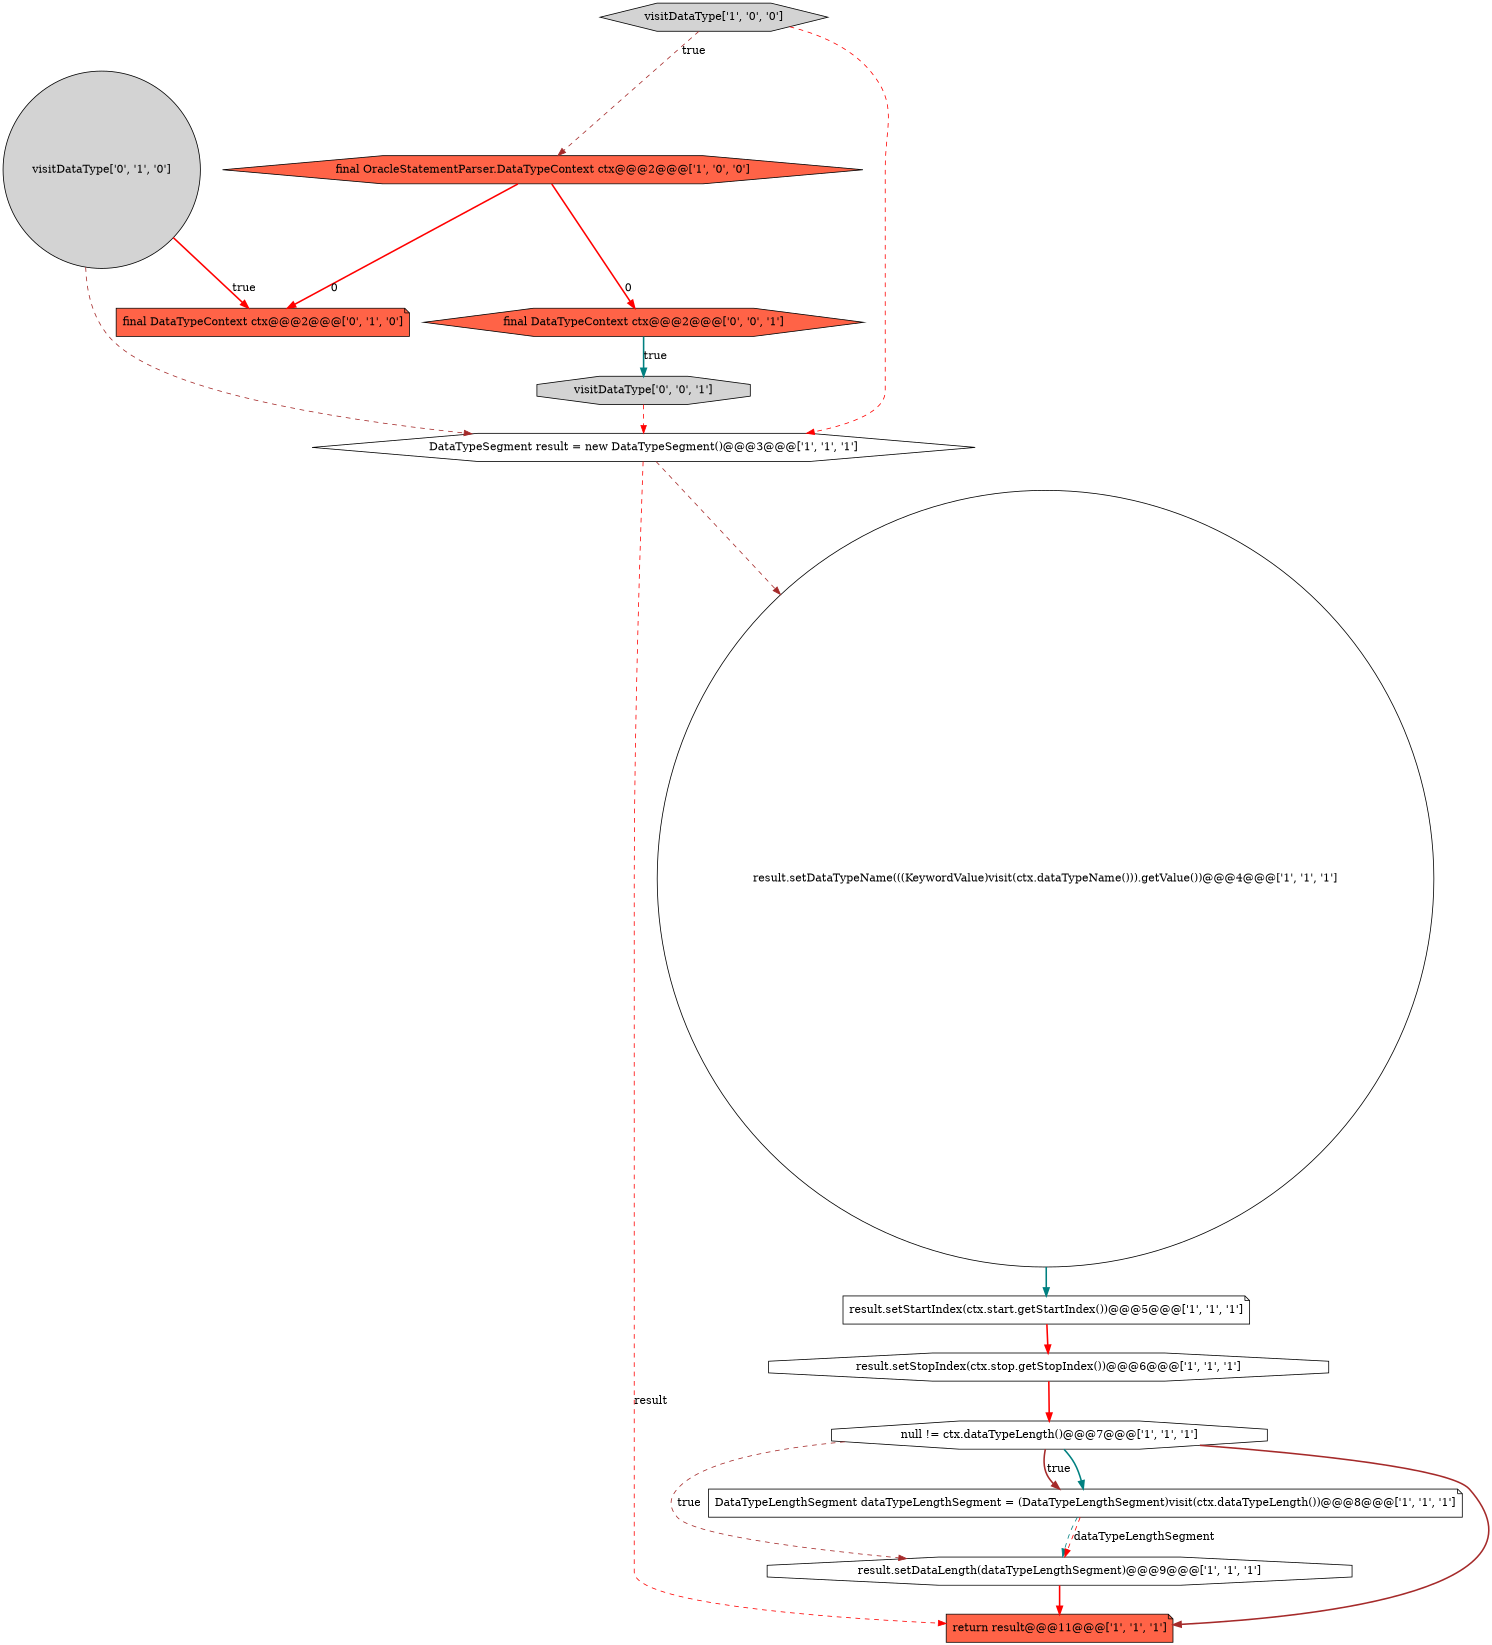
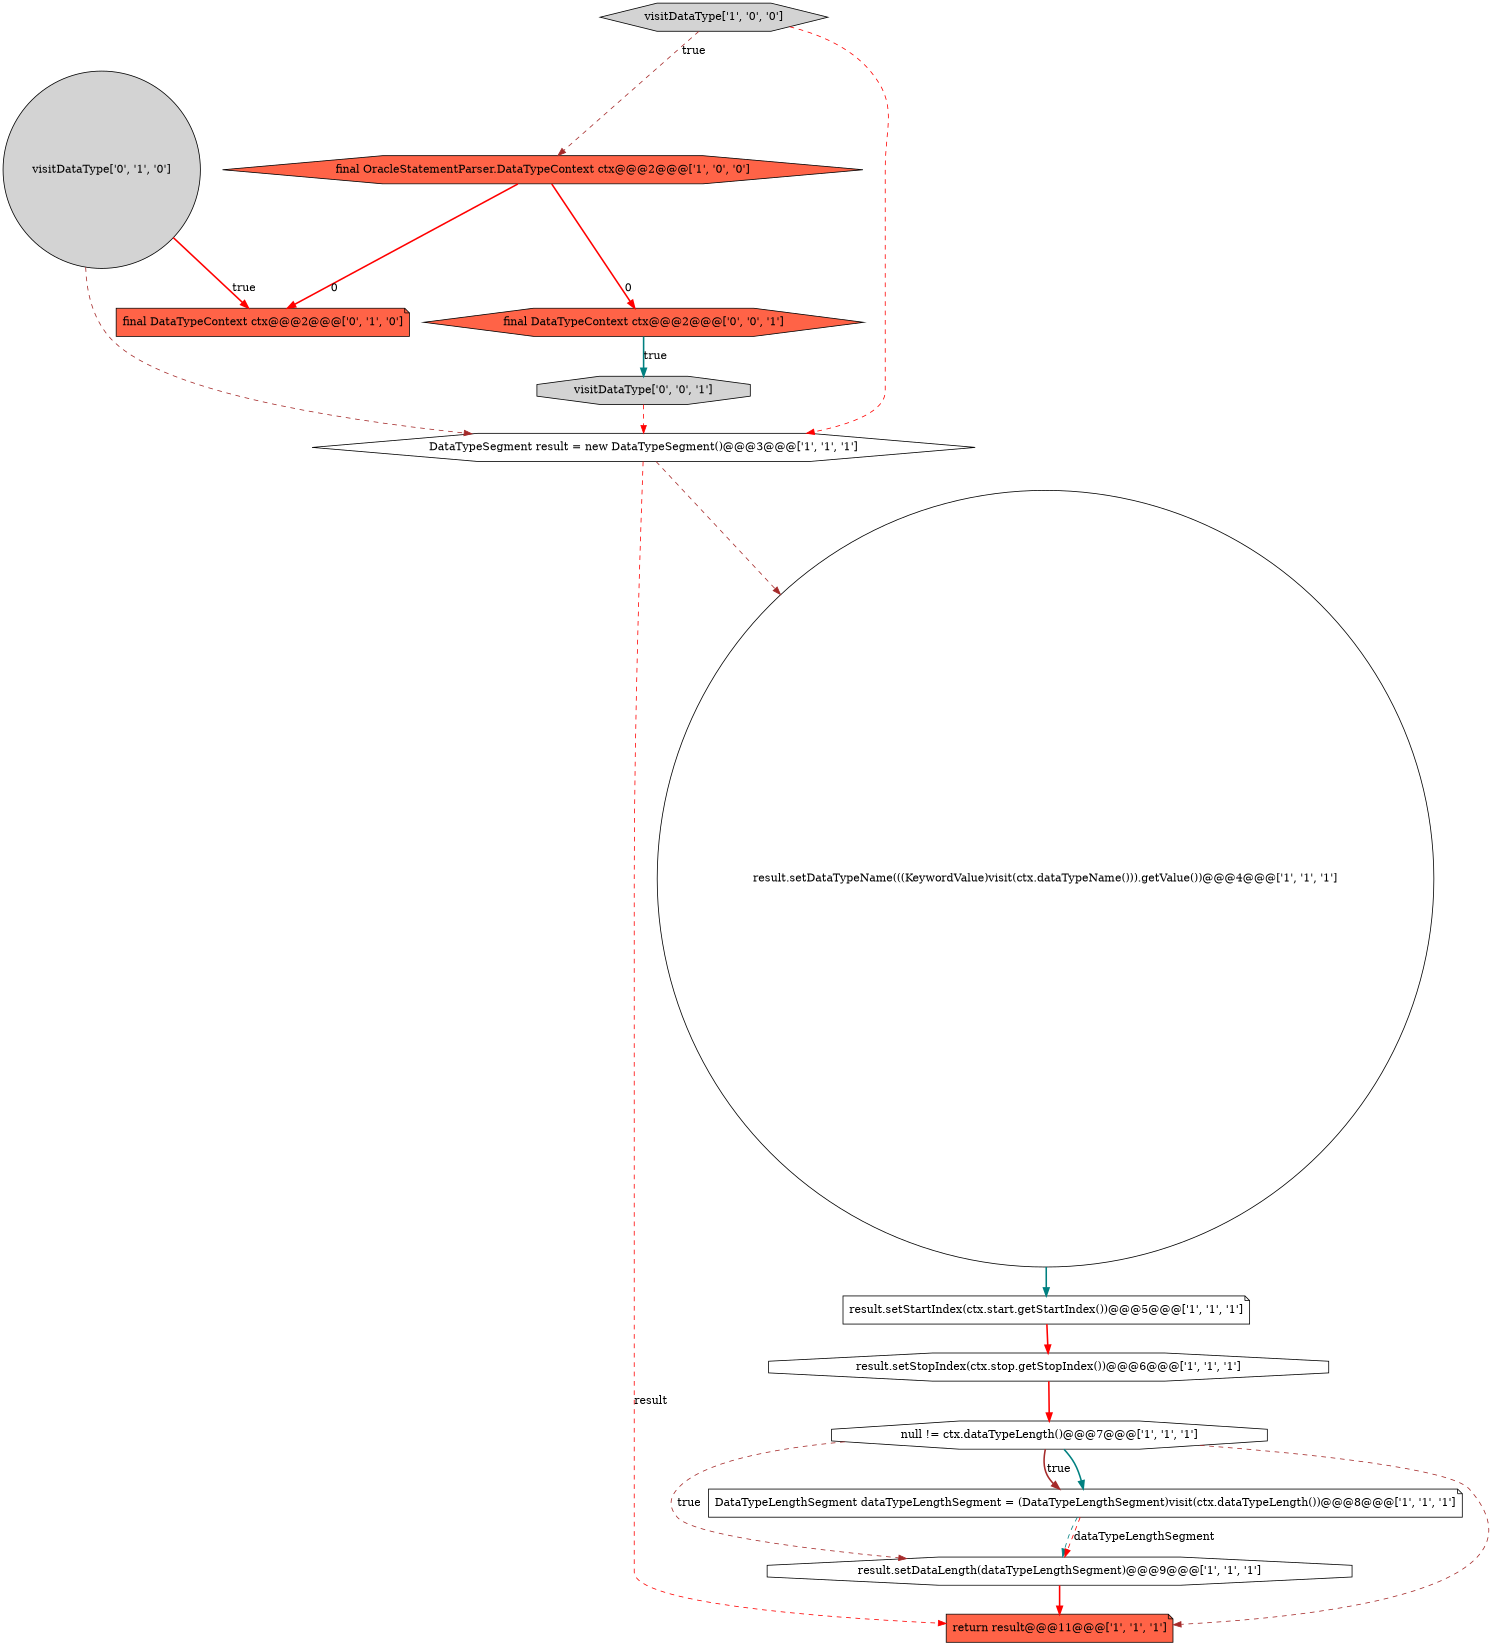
edge "null != ctx.dataTypeLength()@@@7@@@['1', '1', '1']" -> "return result@@@11@@@['1', '1', '1']": style bold -> dashed
